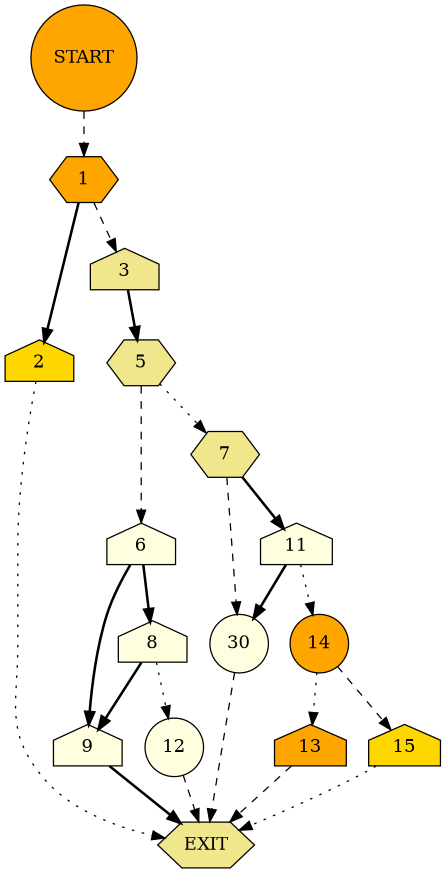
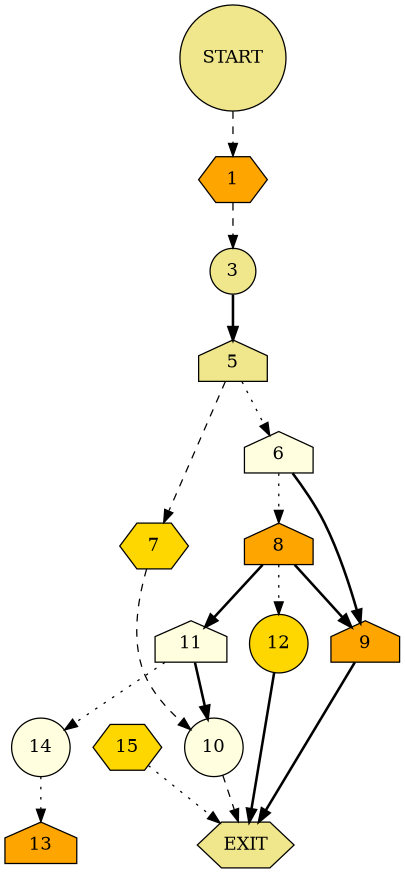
node "START": fillcolor orange -> khaki
node "3": shape house -> circle
node "2": removed
node "5": shape hexagon -> house
edge "5" -> "7": style dotted -> dashed
edge "5" -> "6": style dashed -> dotted
node "7": fillcolor khaki -> gold
edge "7" -> "11": now "8" -> "11"
edge "6" -> "8": style bold -> dotted
node "8": fillcolor lightyellow -> orange
node "30": label "30" -> "10"
node "14": fillcolor orange -> lightyellow
edge "14" -> "15": removed
node "9": fillcolor lightyellow -> orange
node "12": fillcolor lightyellow -> gold
node "15": shape house -> hexagon
edge "13" -> "EXIT": removed
edge "12" -> "EXIT": style dashed -> bold
